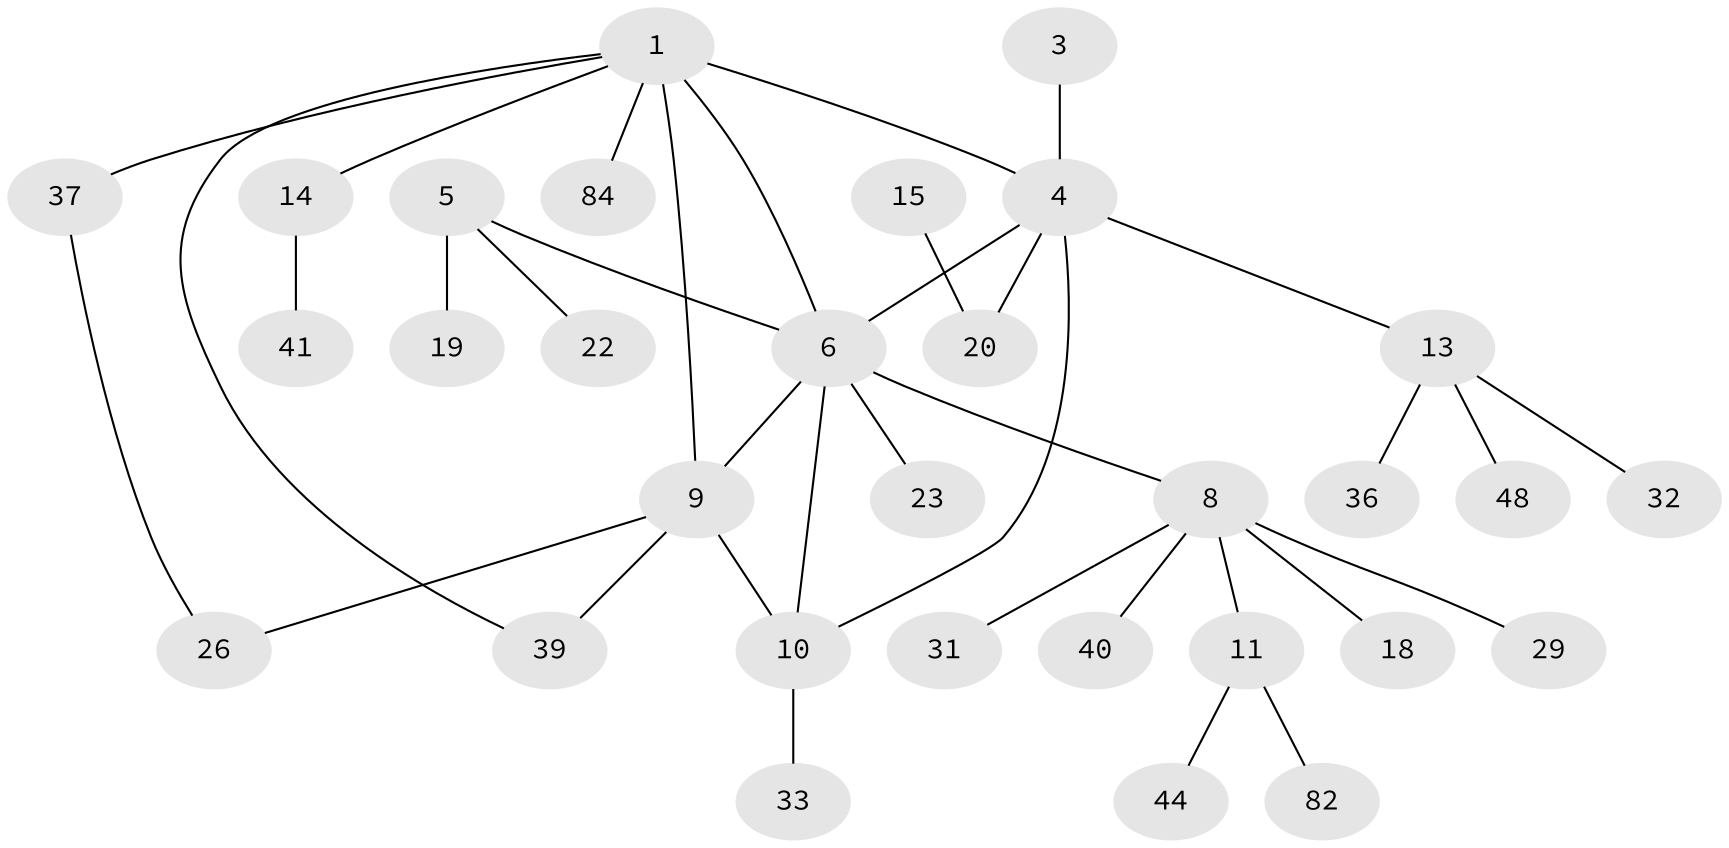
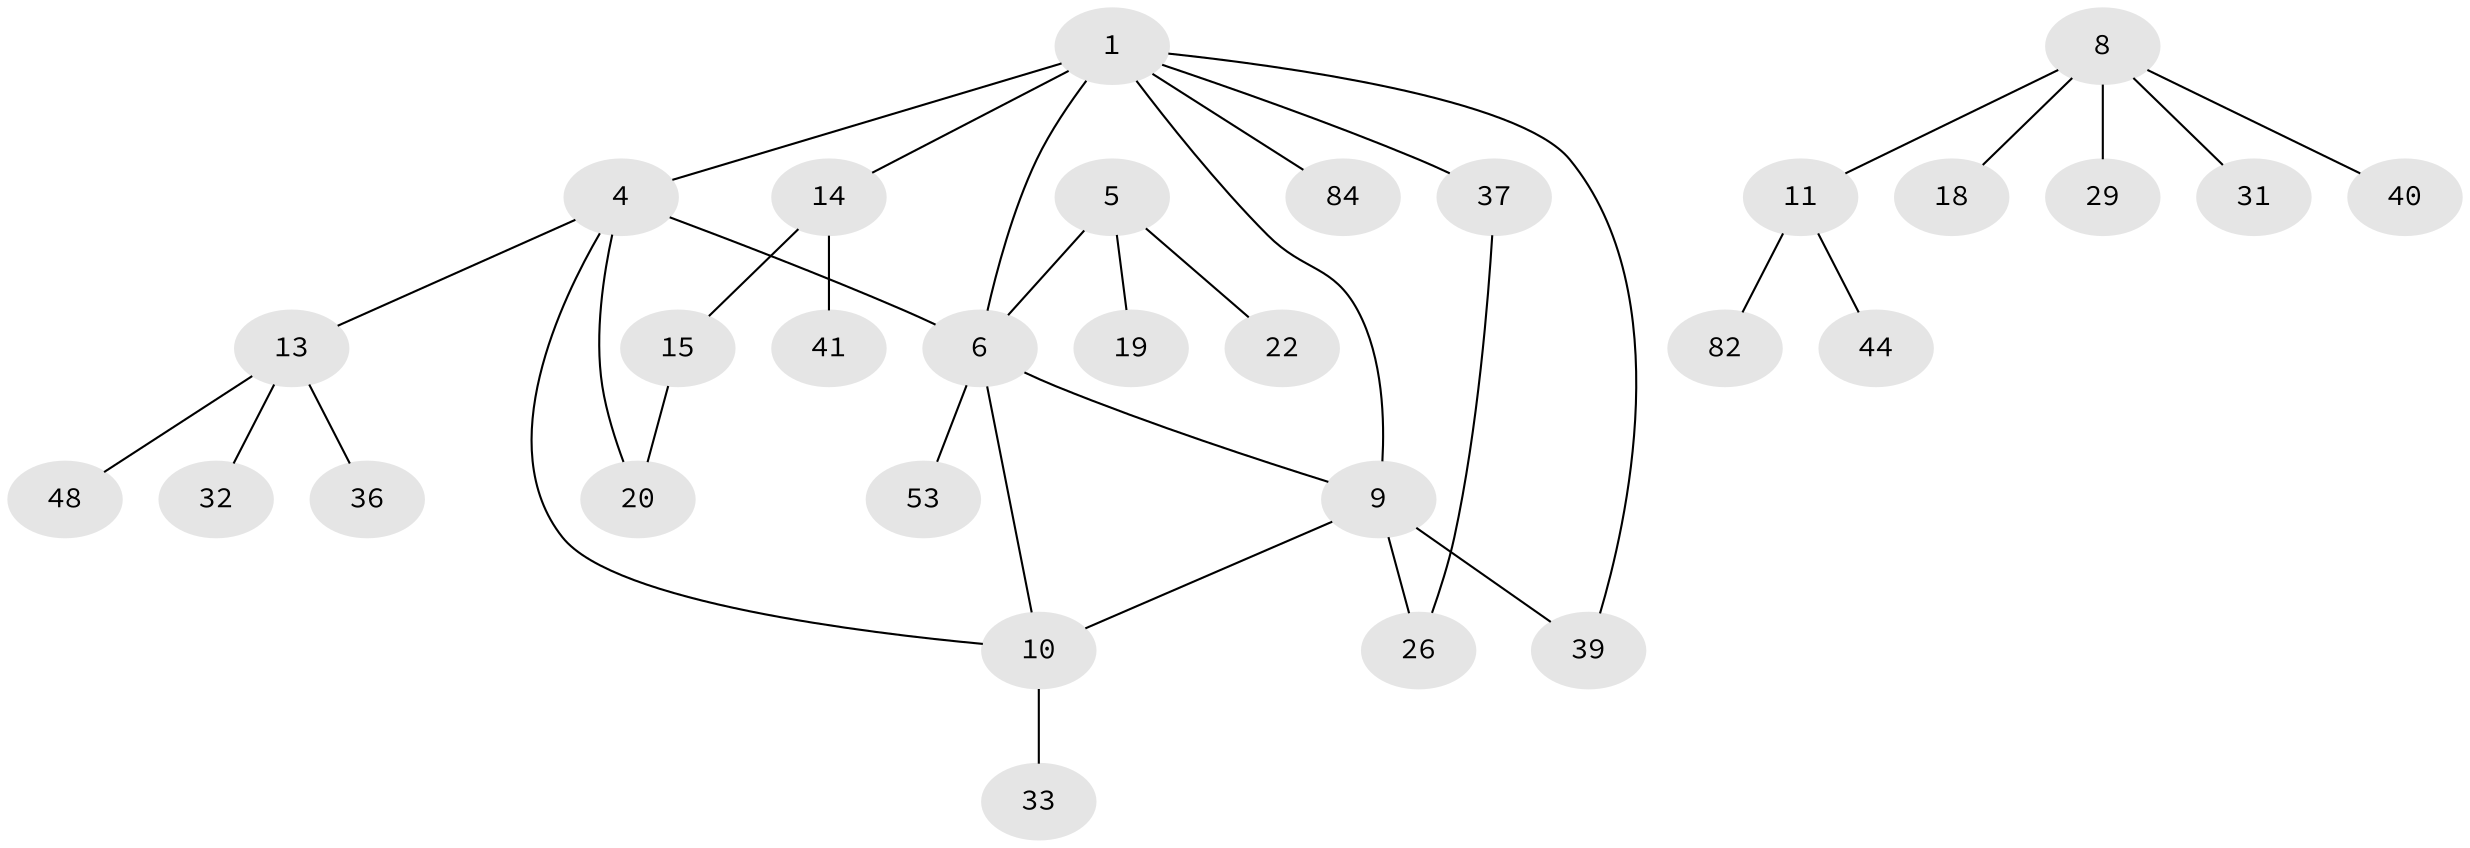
node "3": removed
edge "14" -- "15": added
edge "6" -- "8": removed
node "23": label "23" -> "53"
